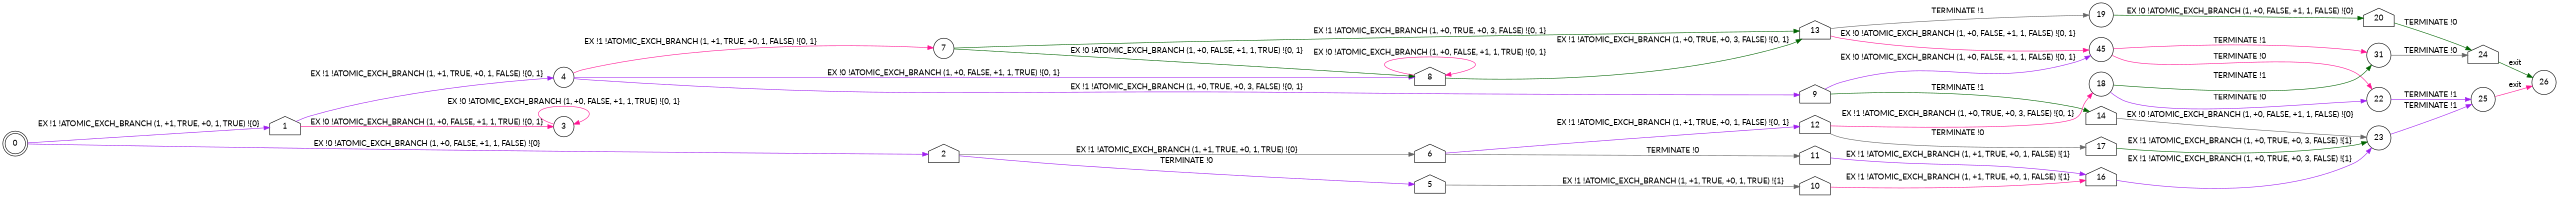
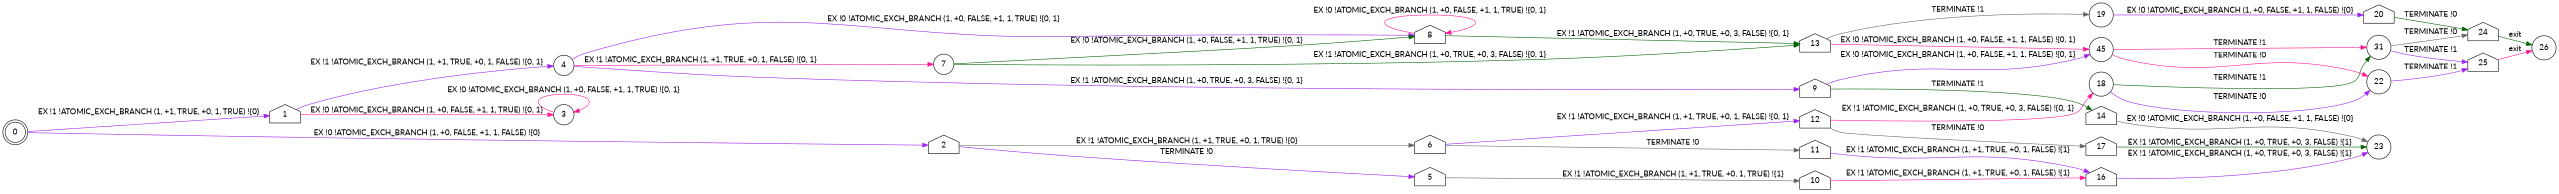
edge "19" -> "20": color darkgreen -> purple
node "25": shape circle -> house
edge "23" -> "25": now "31" -> "25"
